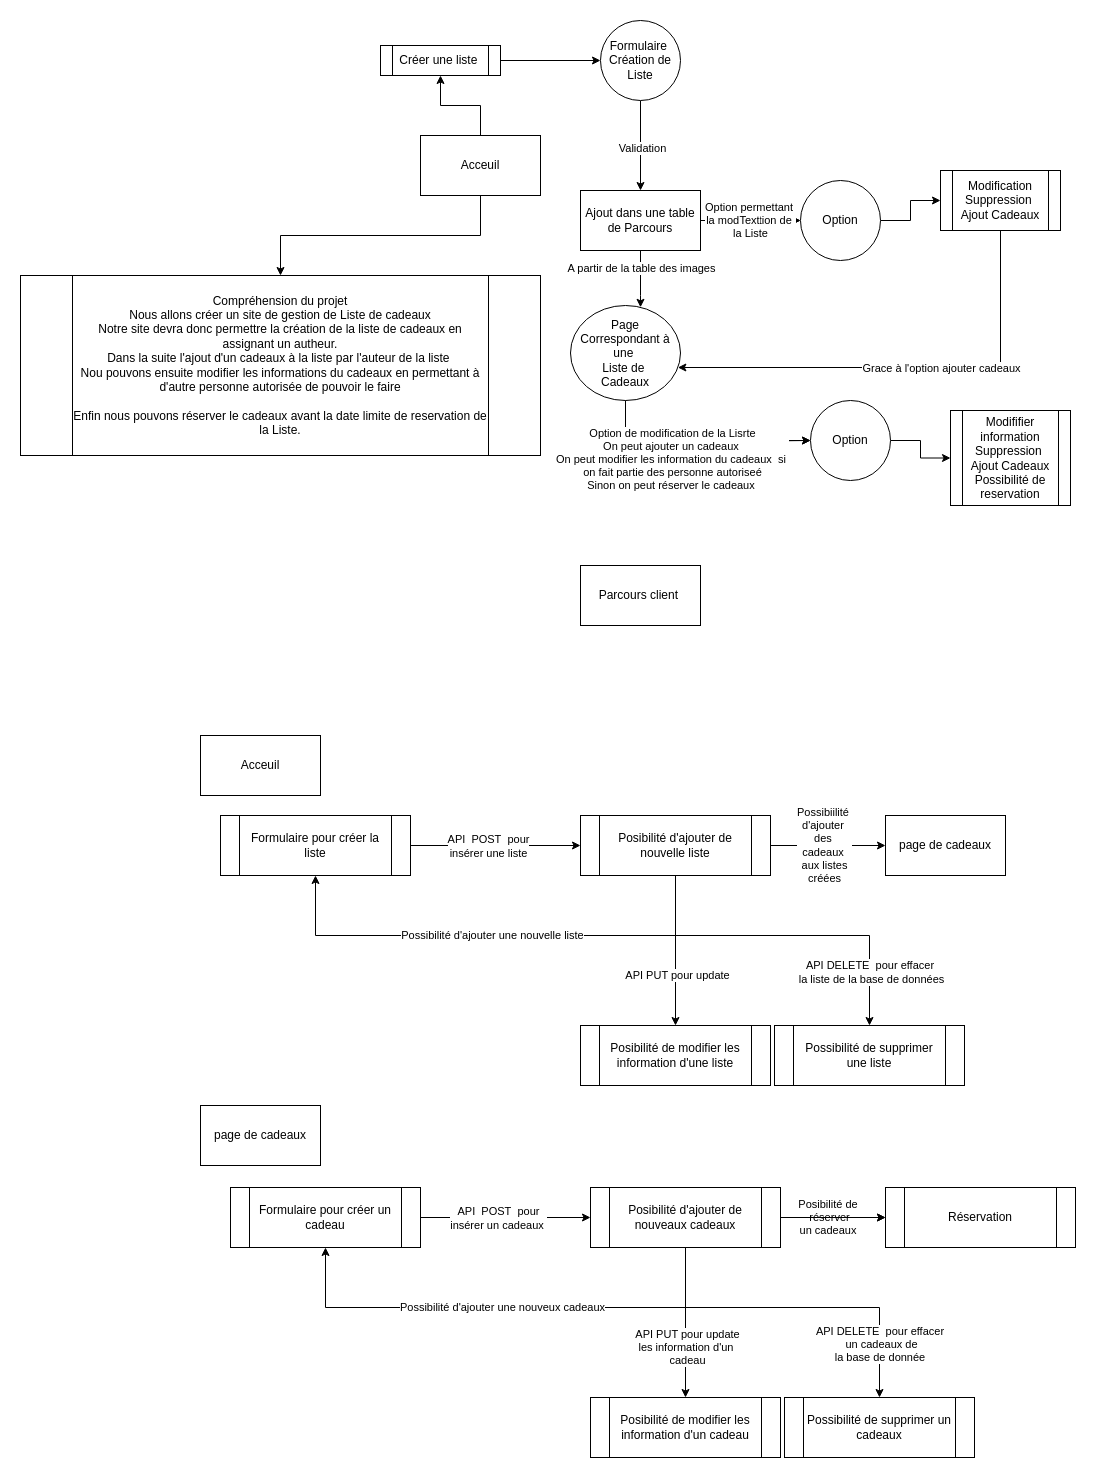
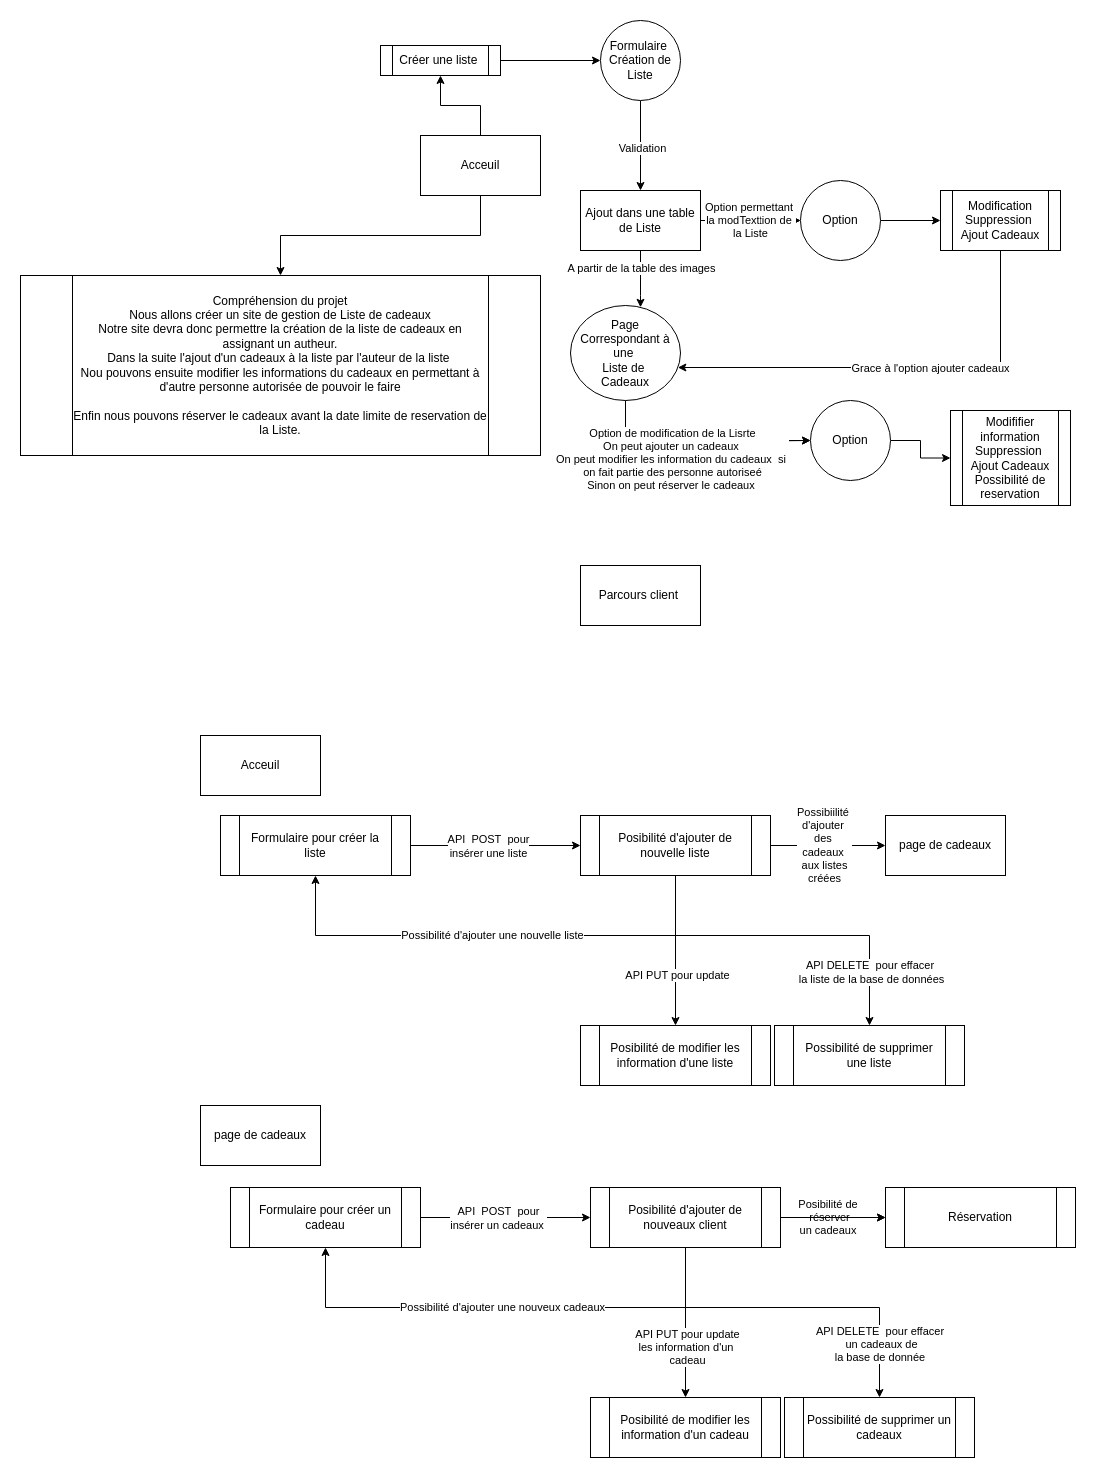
node "Modification Suppression Ajout Cadeaux": moved (1001, 201) -> (1001, 221)
node "Ajout dans une table de Parcours": label "Ajout dans une table de Parcours" -> "Ajout dans une table de Liste"
node "Posibilité d'ajouter de nouveaux cadeaux": label "Posibilité d'ajouter de nouveaux cadeaux" -> "Posibilité d'ajouter de nouveaux client"
